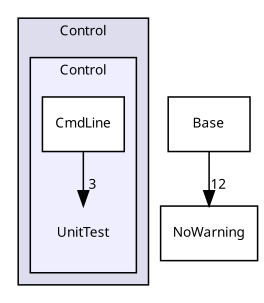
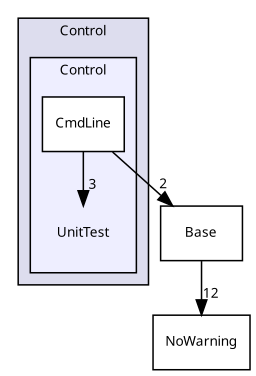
edge "CmdLine" -> "Base": added
